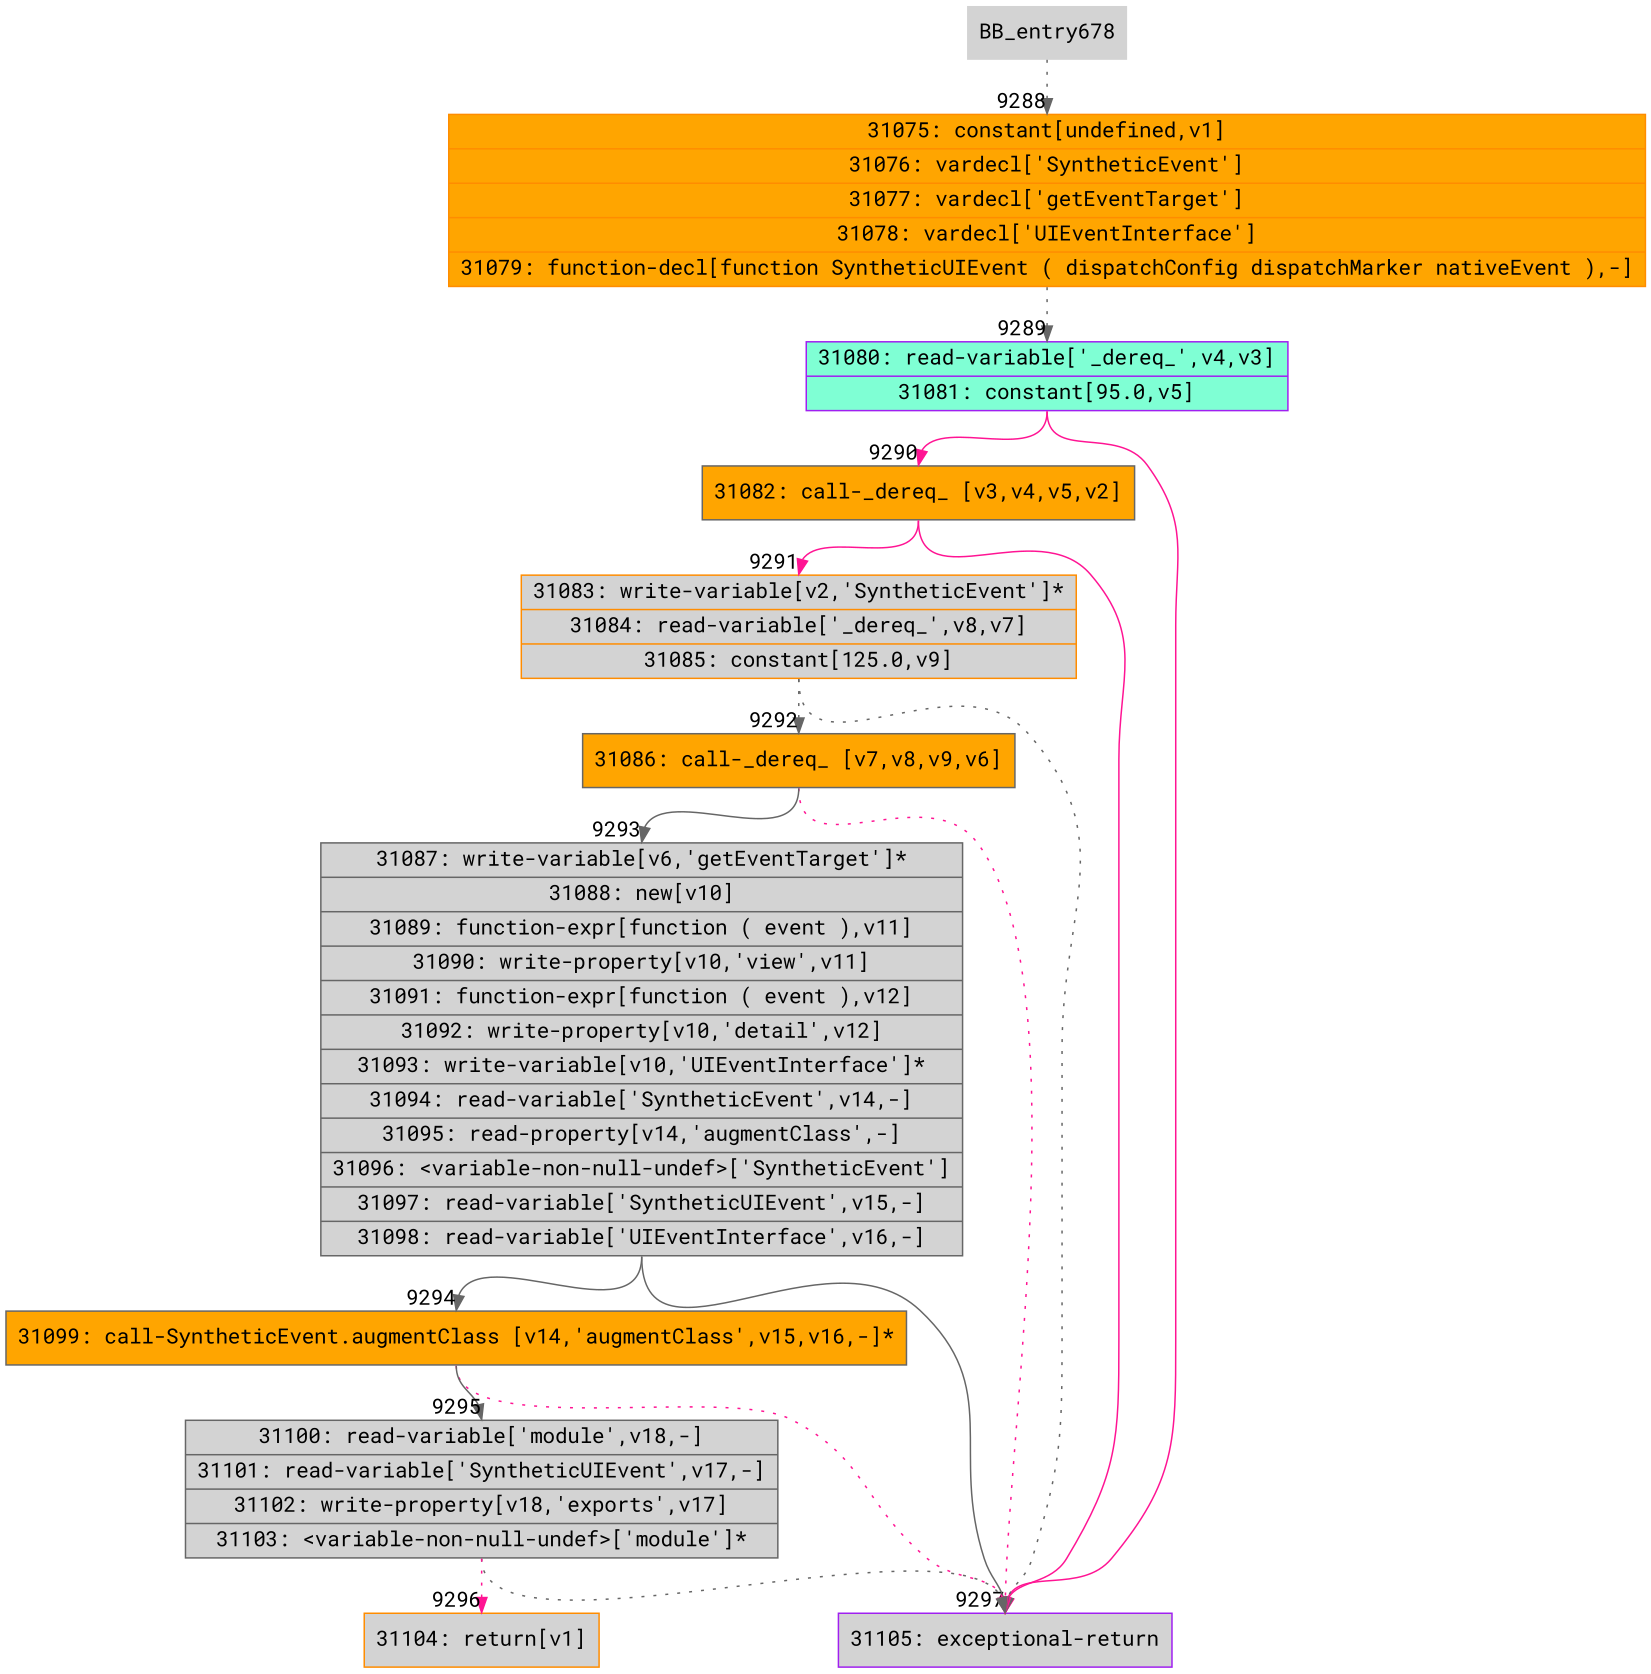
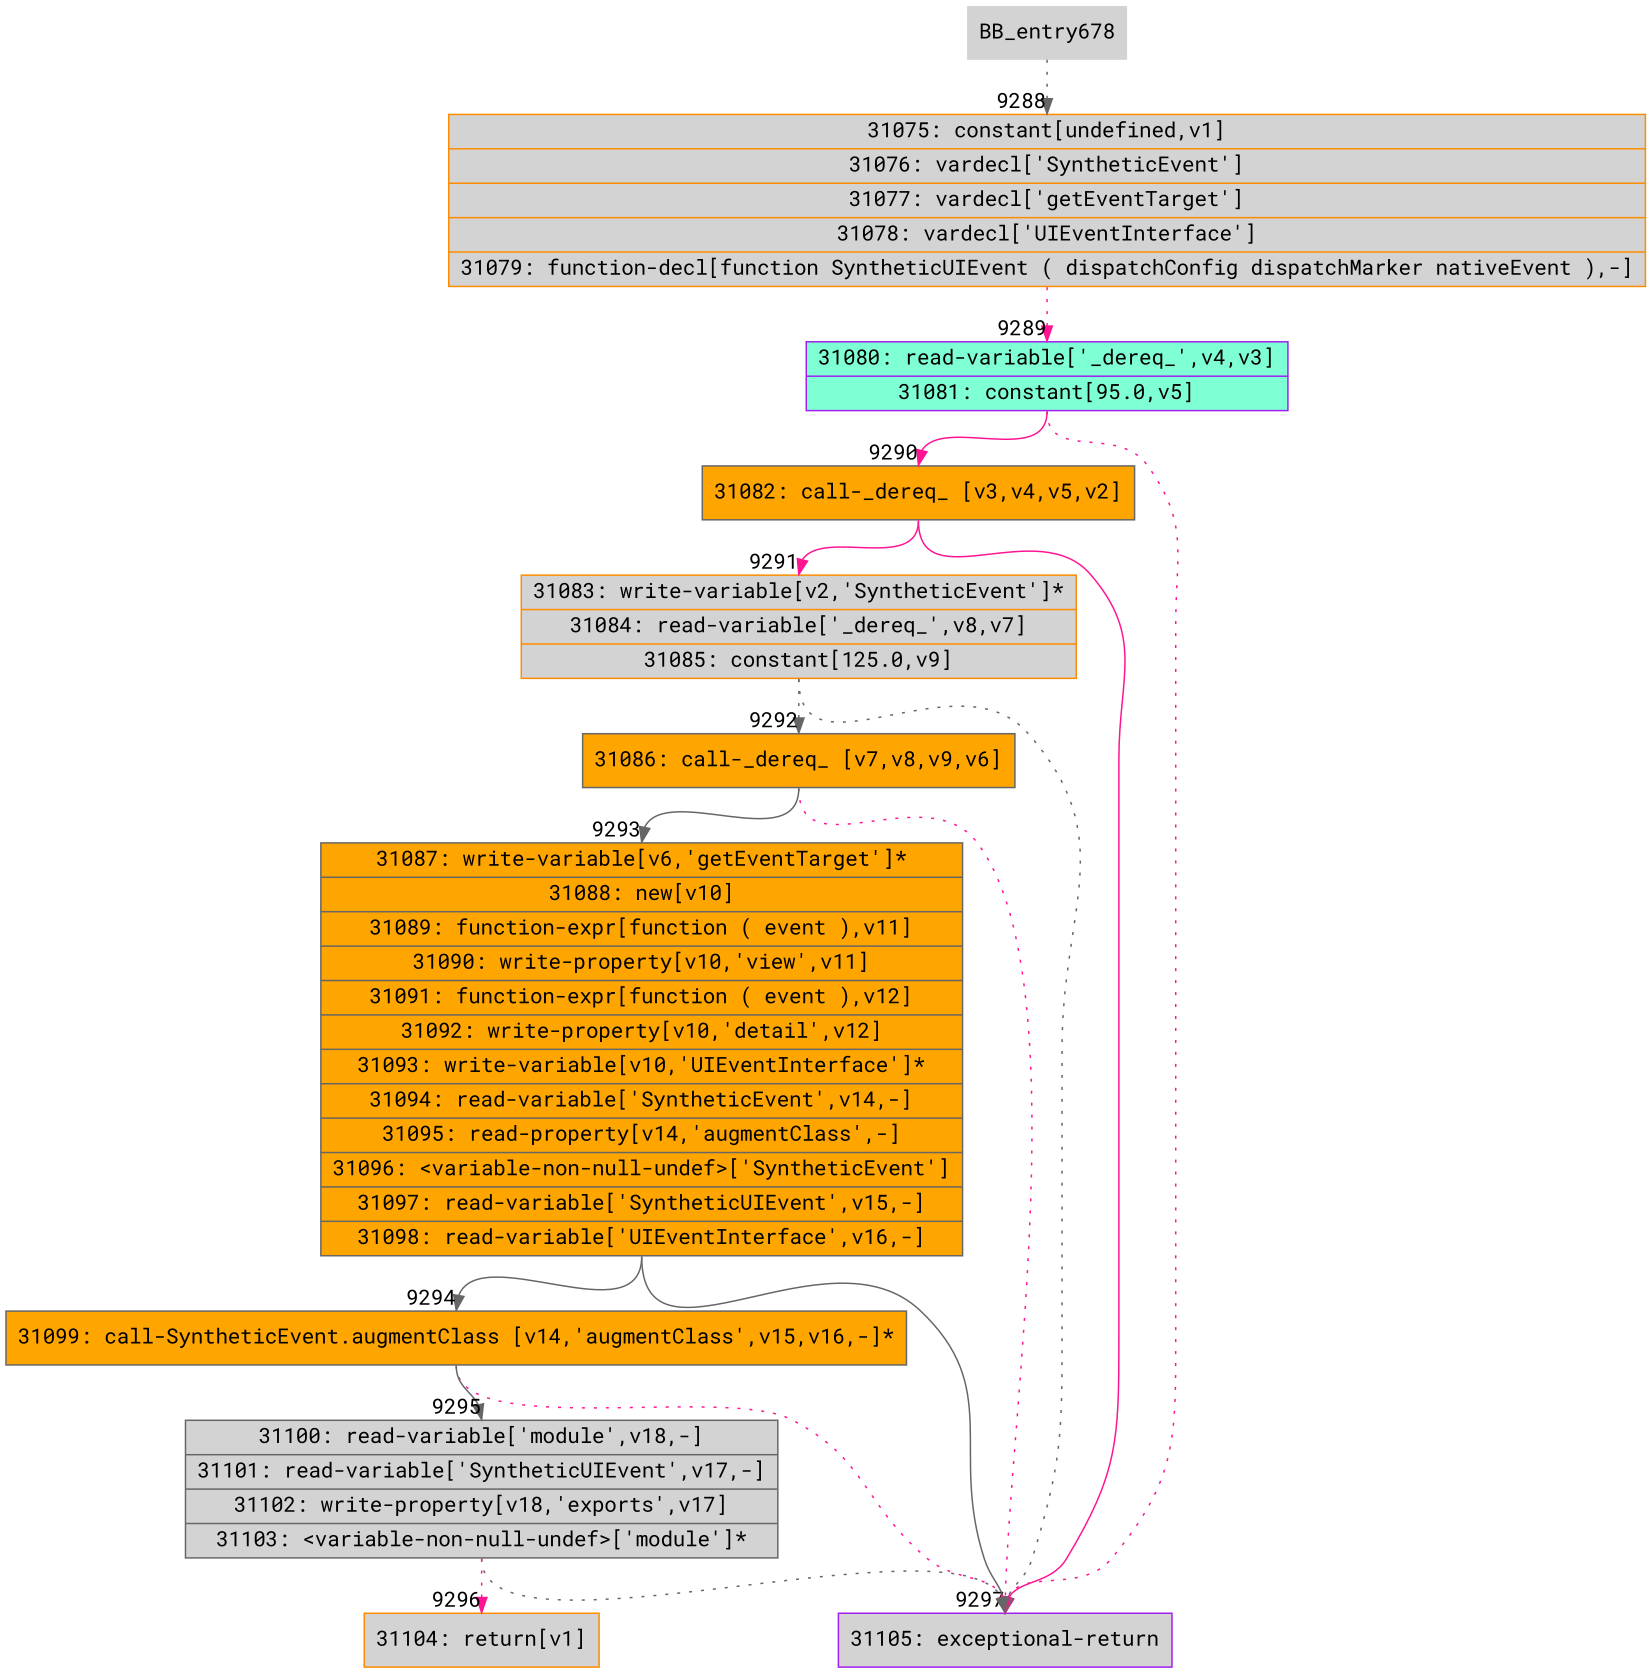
node "31075: constant[undefined,v1]": fillcolor orange -> lightgrey
edge "31075: constant[undefined,v1]" -> "31080: read-variable['_dereq_',v4,v3]": color gray40 -> deeppink
edge "31080: read-variable['_dereq_',v4,v3]" -> "31105: exceptional-return": style solid -> dotted
node "31087: write-variable[v6,'getEventTarget']*": fillcolor lightgrey -> orange
